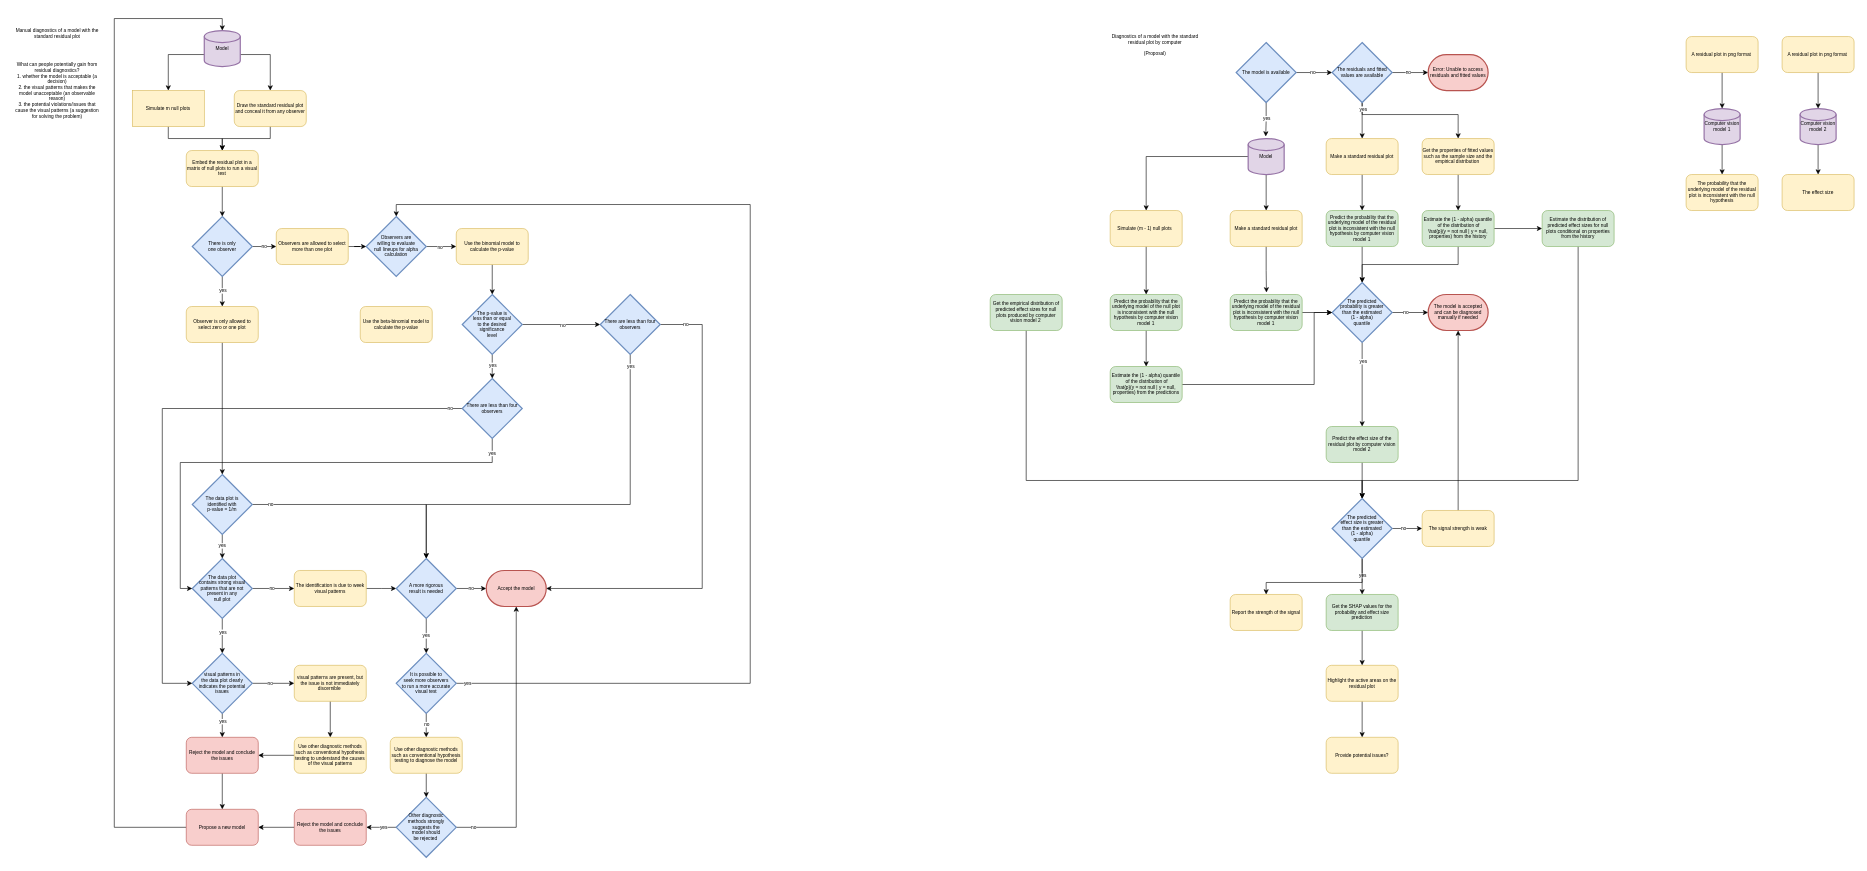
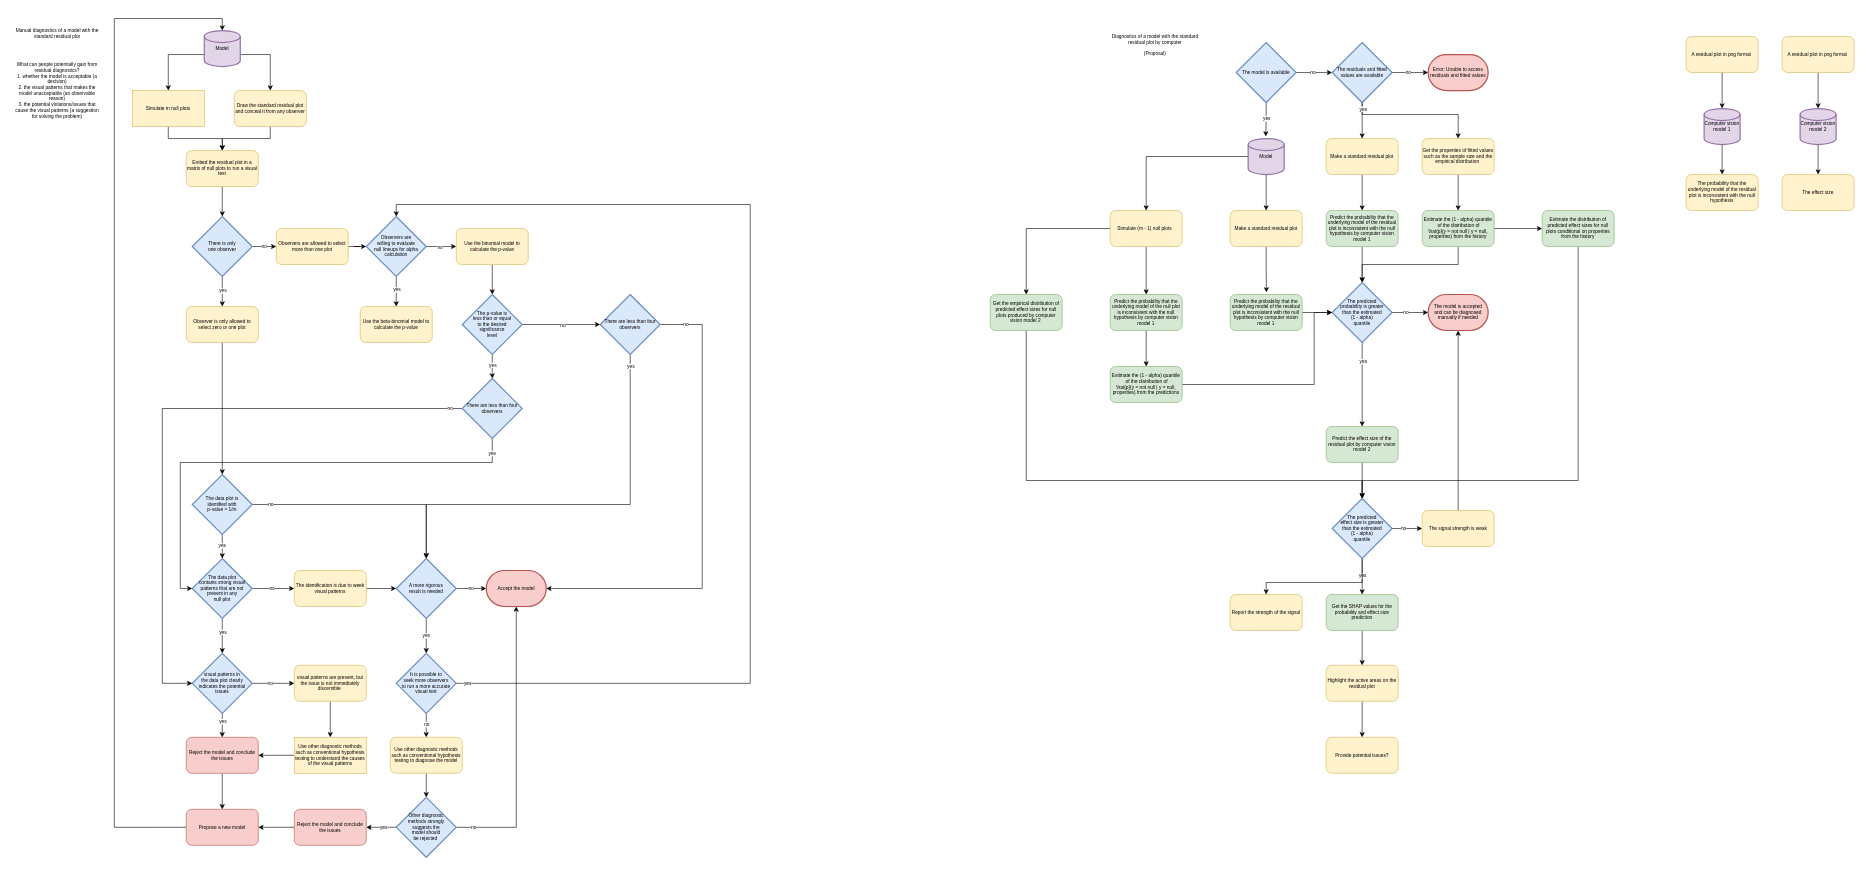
edge "Simulate (m - 1) null plots" -> "Get the empirical distribution of predicted effect sizes for null plots produced by computer vision model 2": added
edge "Observers are willing to evaluate null lineups for alpha calculation" -> "Use the beta-binomial model to calculate the p-value": added, label "yes"
node "Use other diagnostic methods such as conventional hypothesis testing to understand the causes of the visual patterns": shape rounded rectangle -> rectangle
